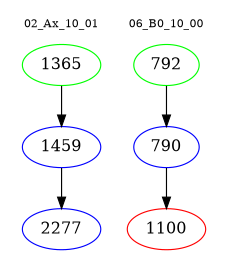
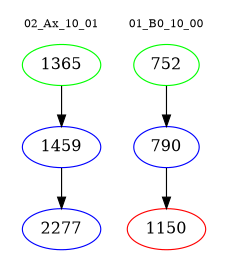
cluster "06_B0_10_00": label "06_B0_10_00" -> "01_B0_10_00"
node "792": label "792" -> "752"
node "1100": label "1100" -> "1150"
